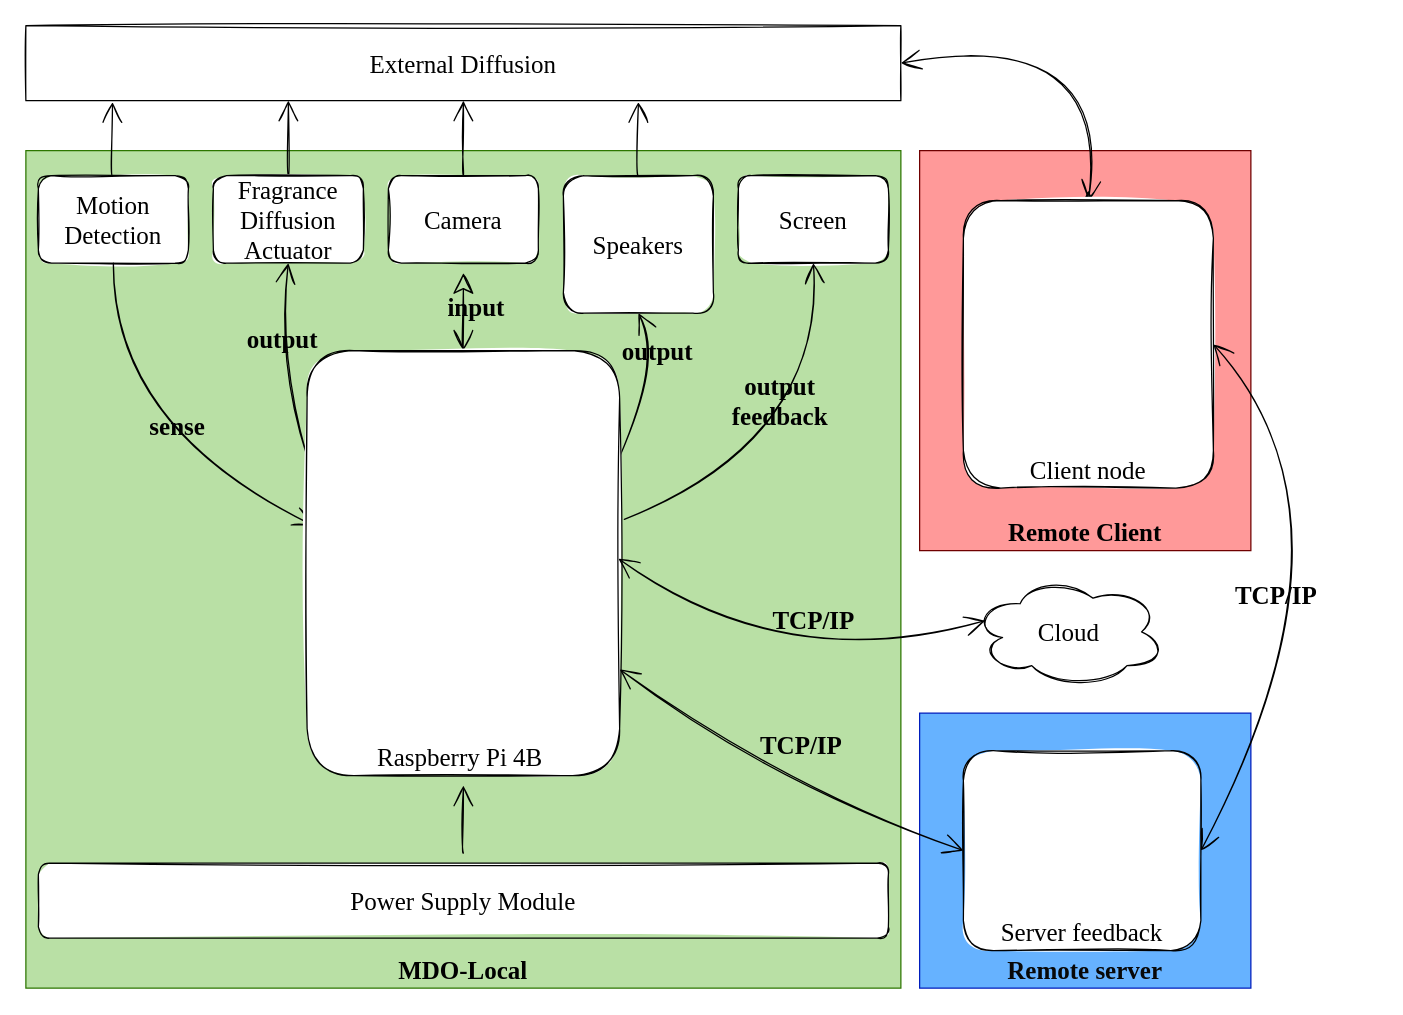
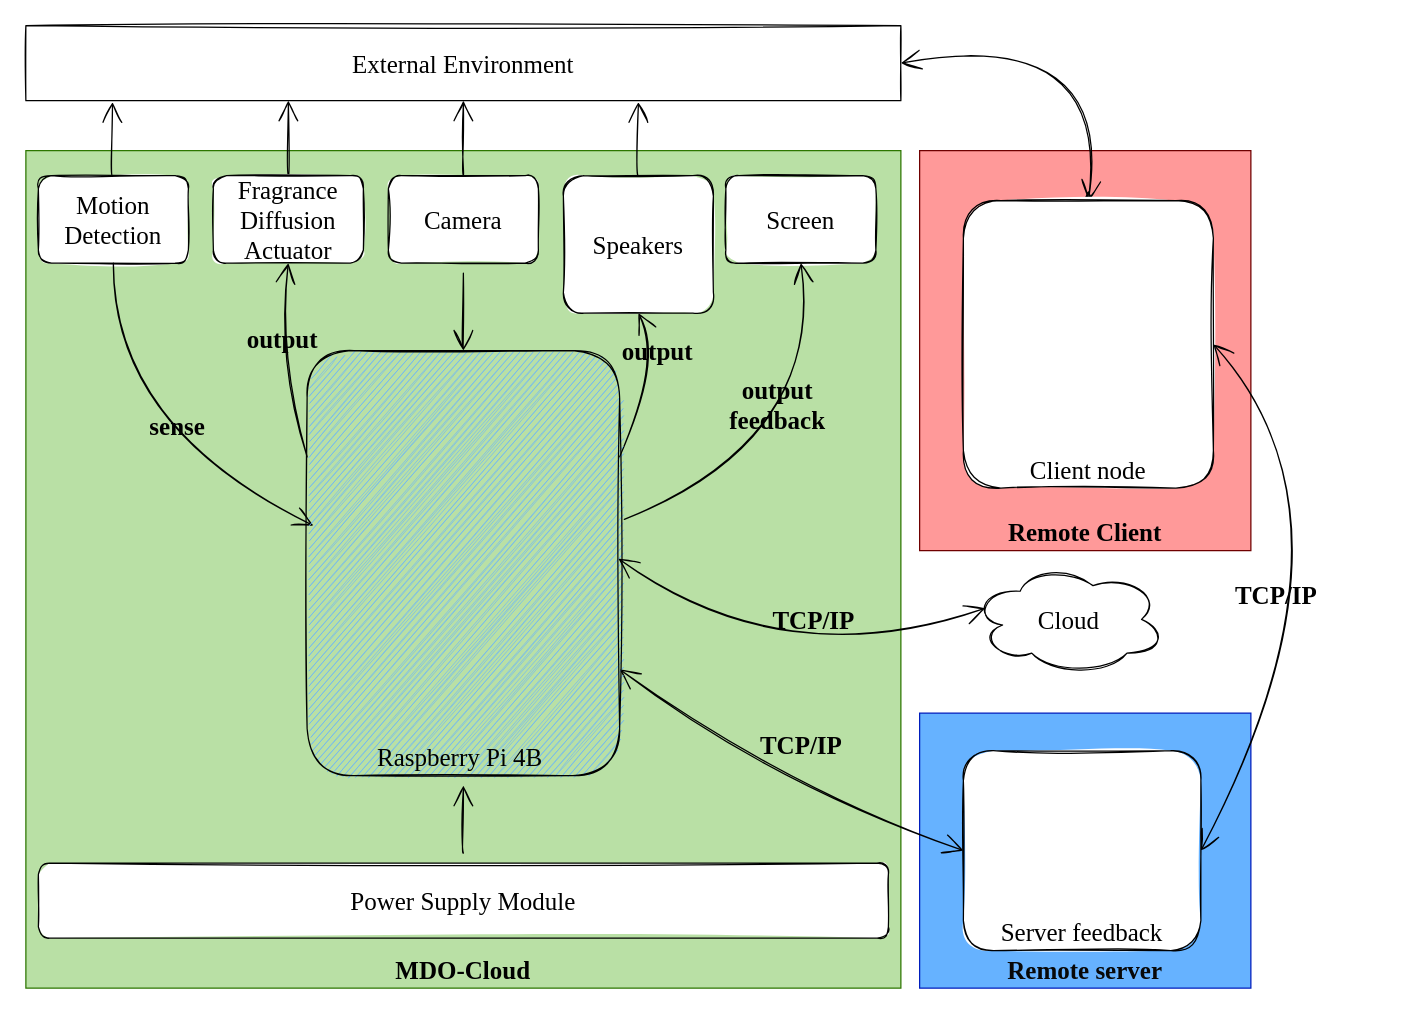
node "External Diffusion": label "External Diffusion" -> "External Environment"
node "Screen": moved (813, 219) -> (801, 219)
edge "Camera" -- "Raspberry Pi 4B": arrowhead classic -> none
node "input": removed
node "Cloud": moved (1068, 632) -> (1068, 619)
node "Raspberry Pi 4B": fillcolor #ffffff -> #66b2ff
node "MDO-Local": label "MDO-Local" -> "MDO-Cloud"
